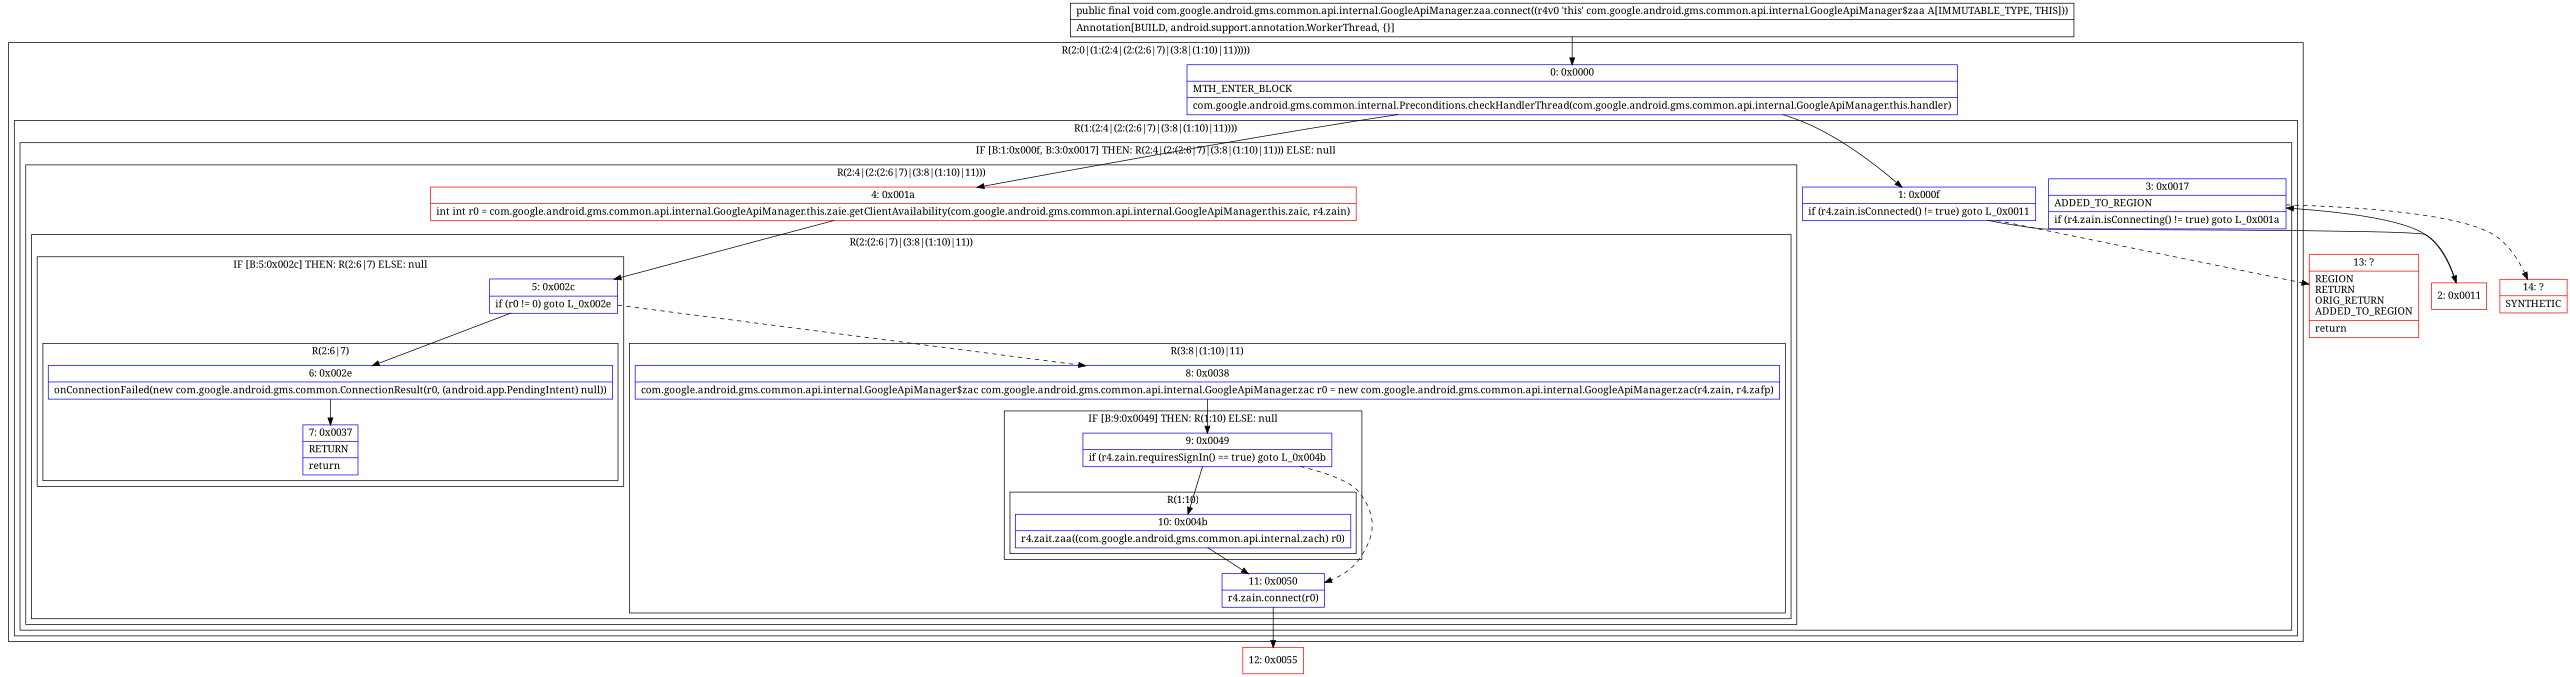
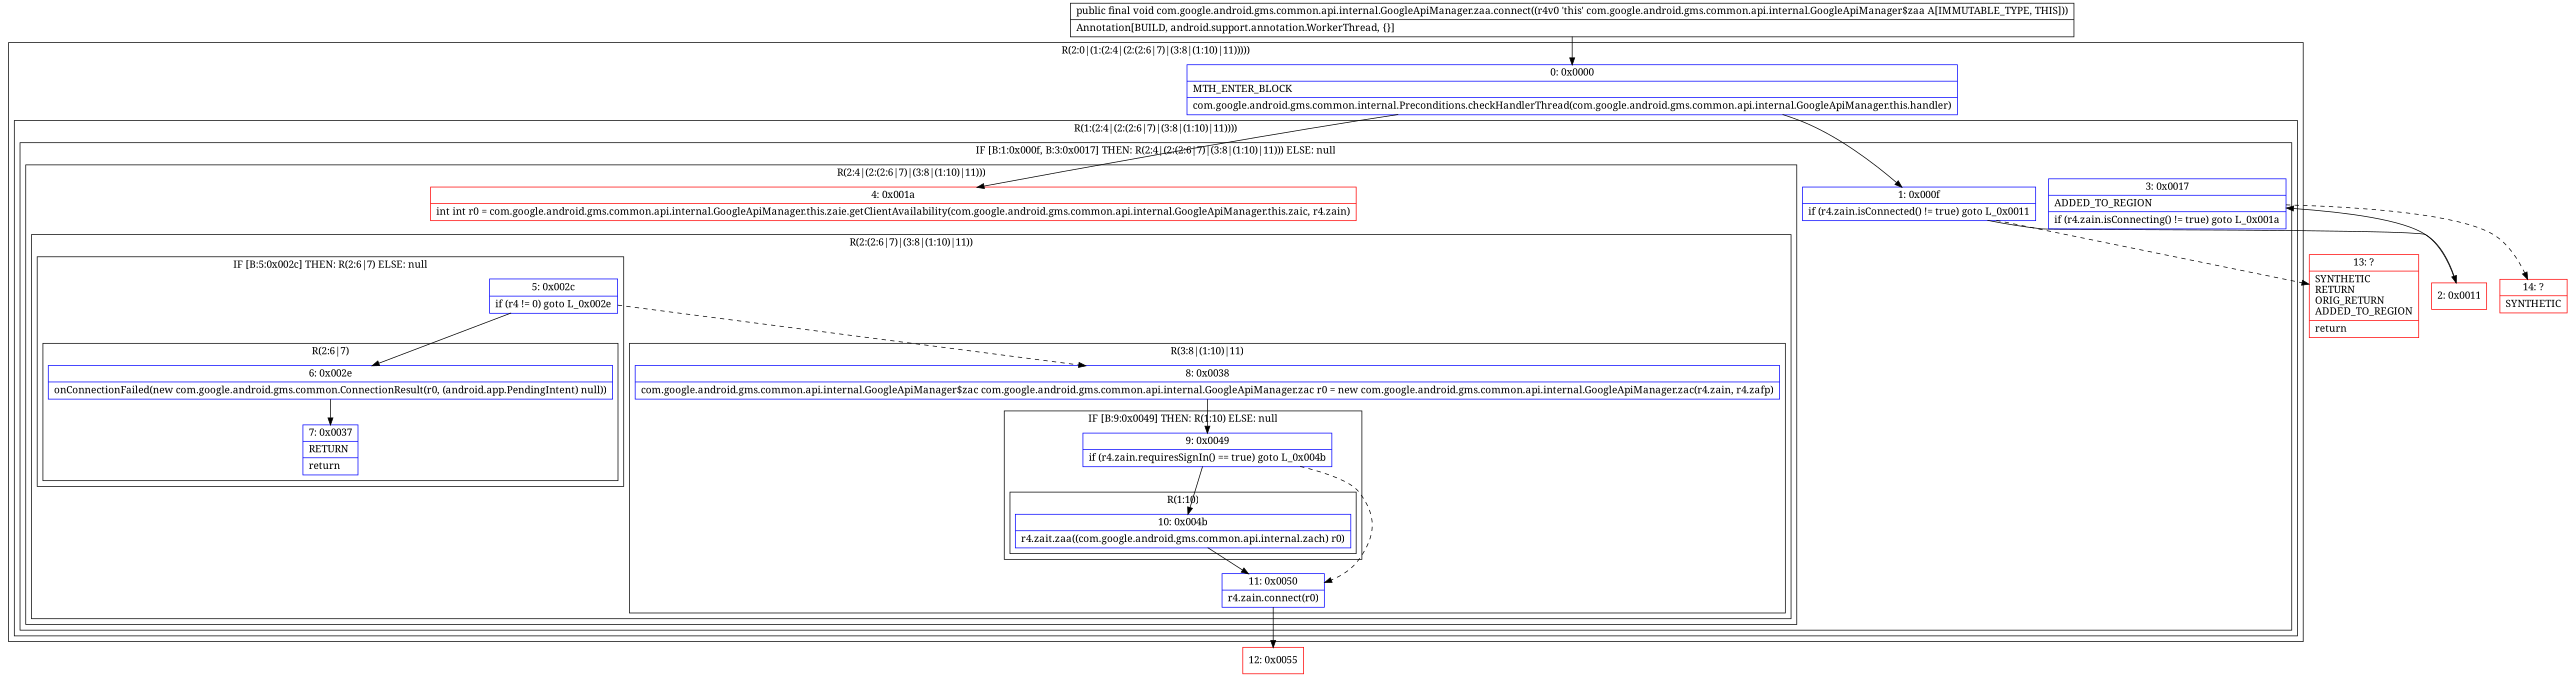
edge "4: 0x001a" -> "5: 0x002c": removed
node "13: ?": text "REGION" -> "SYNTHETIC"
node "5: 0x002c": text "if (r0 != 0) goto L_0x002e" -> "if (r4 != 0) goto L_0x002e"
